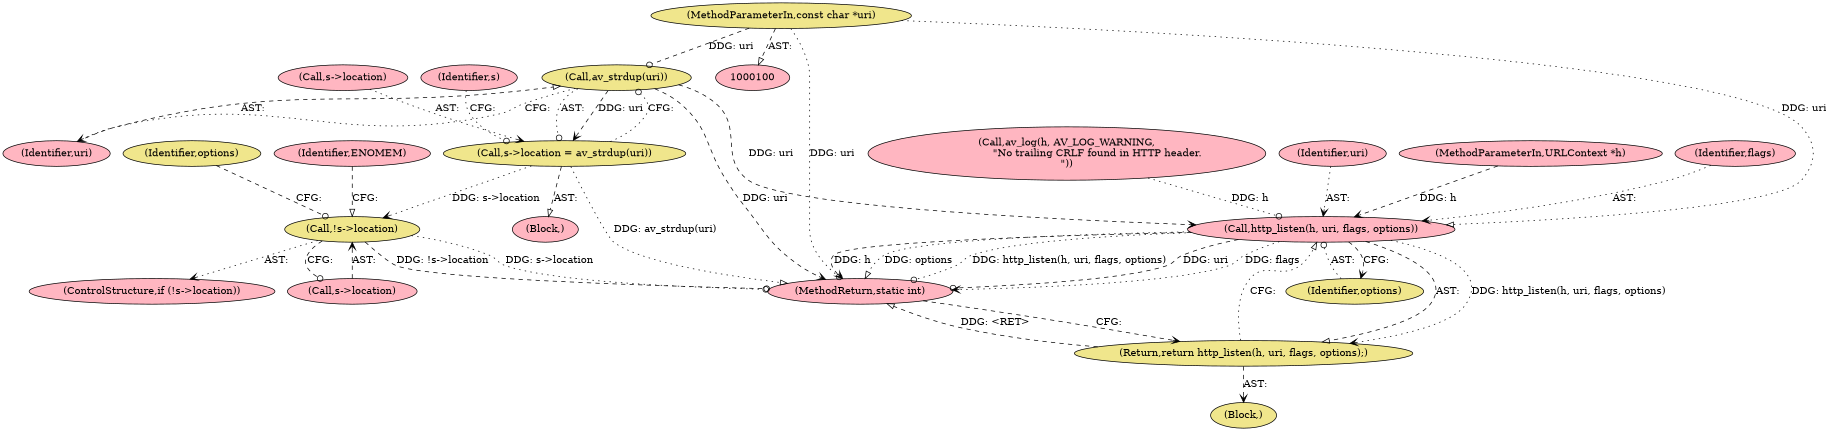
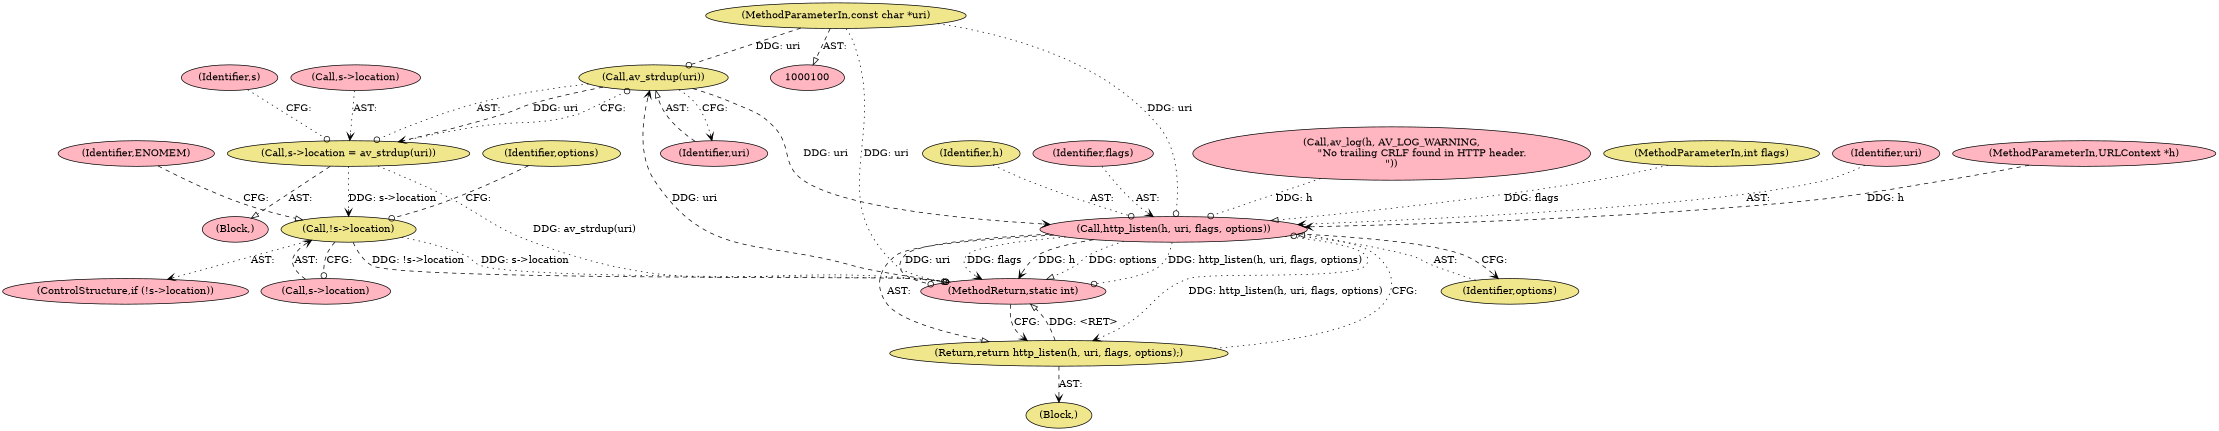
edge "(MethodParameterIn,const char *uri)" -> "(Call,http_listen(h, uri, flags, options))": arrowhead onormal -> odot
node "(Identifier,h)": added
node "(MethodParameterIn,int flags)": added
edge "(Call,av_strdup(uri))" -> "(MethodReturn,static int)": reversed
